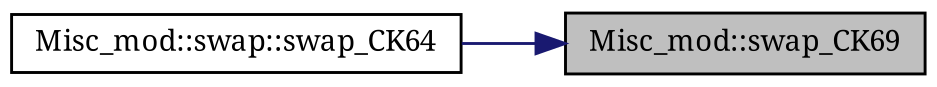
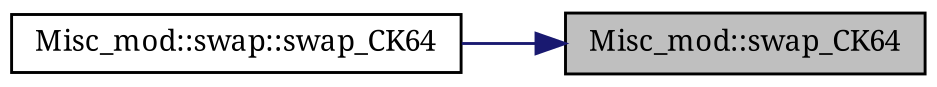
node "Misc_mod::swap_CK69": label "Misc_mod::swap_CK69" -> "Misc_mod::swap_CK64"
